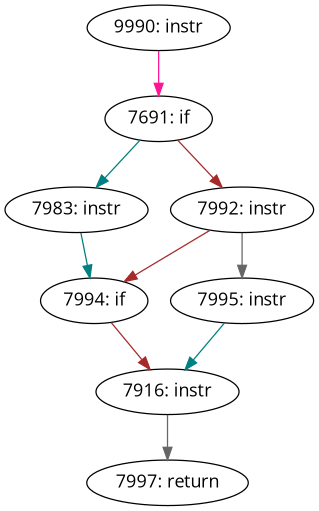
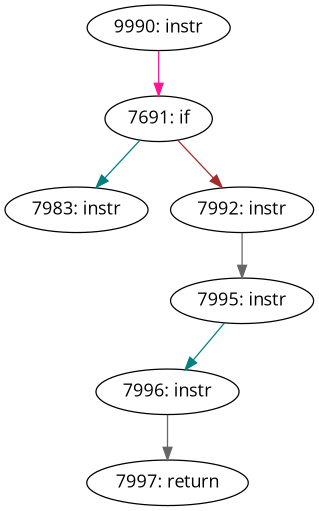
node "7994: if": removed
node "7916: instr": label "7916: instr" -> "7996: instr"
